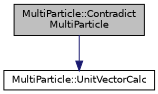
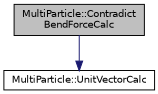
node "MultiParticle::Contradict MultiParticle": label "MultiParticle::Contradict MultiParticle" -> "MultiParticle::Contradict BendForceCalc"
